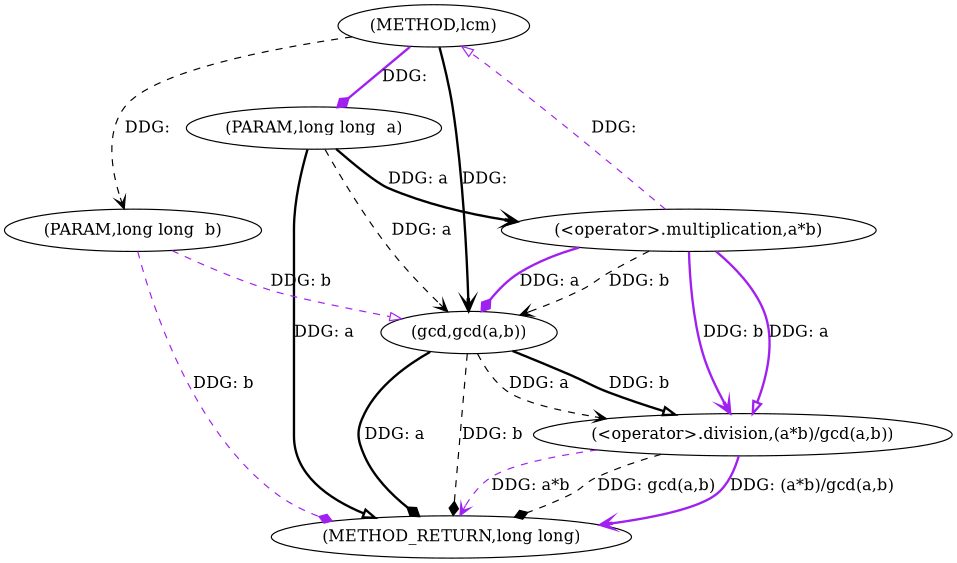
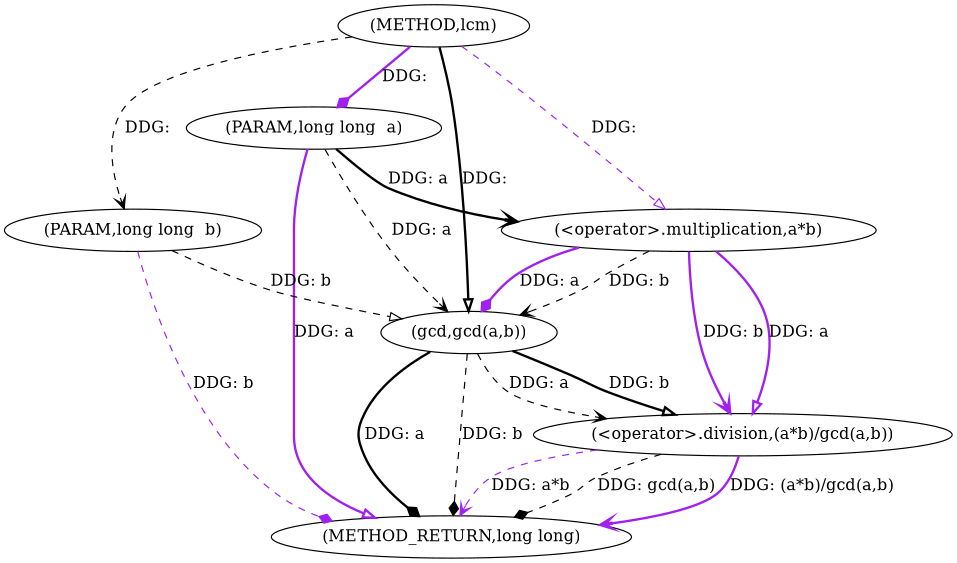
edge "(<operator>.multiplication,a*b)" -> "(METHOD,lcm)": reversed
edge "(METHOD,lcm)" -> "(gcd,gcd(a,b))": arrowhead vee -> onormal
edge "(PARAM,long long  b)" -> "(gcd,gcd(a,b))": color purple -> black
edge "(PARAM,long long  a)" -> "(METHOD_RETURN,long long)": color black -> purple
